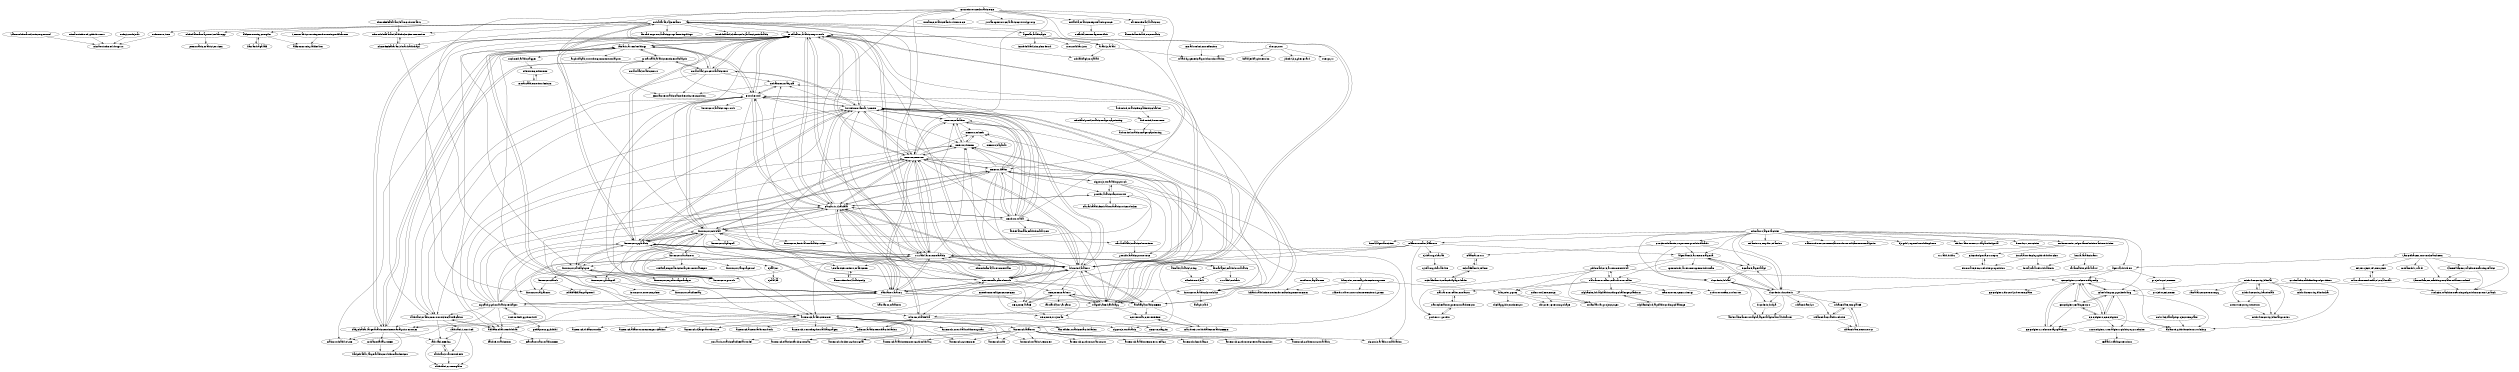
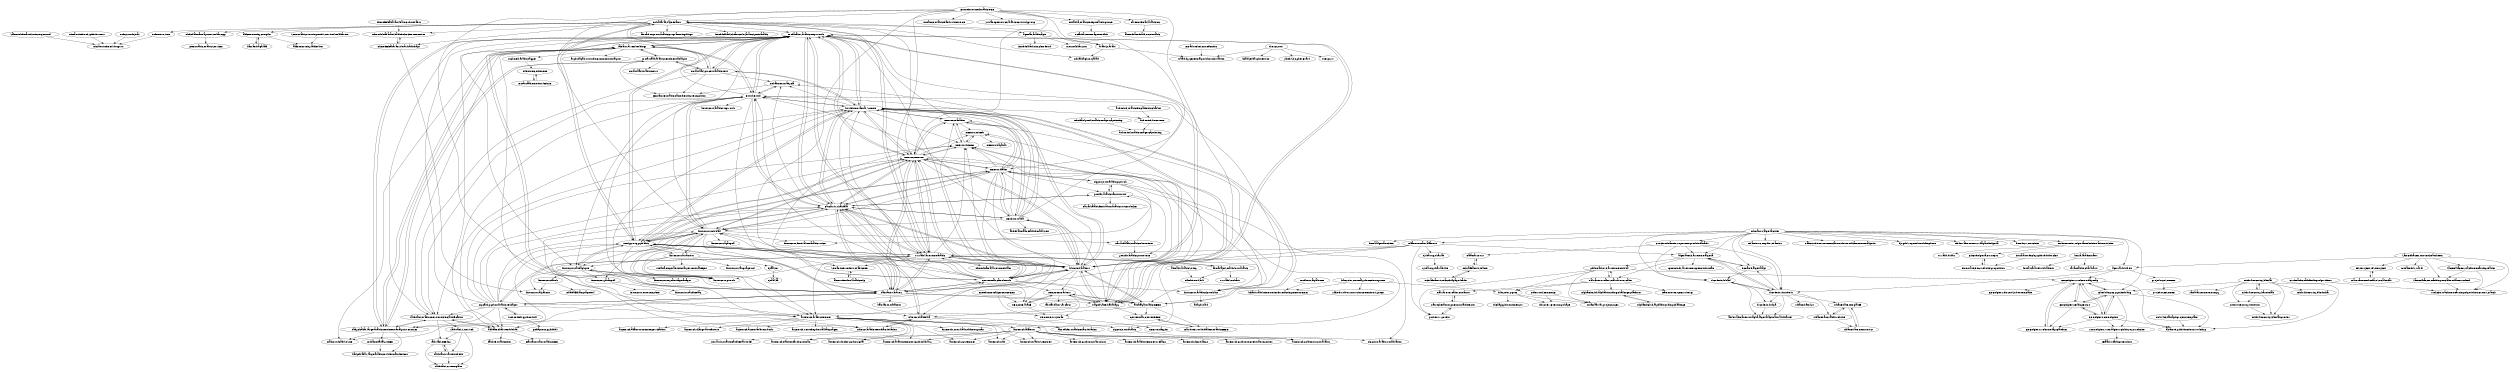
node "Seen-Arabic/Morning-And-Evening-Adhkar-DB": label "Seen-Arabic/Morning-And-Evening-Adhkar-DB" -> "Seen-Arabic/Morning-And-Sumrized-Adhkar-DB"
node "linuxscout/pyarabic": label "linuxscout/pyarabic" -> "studygroup/pyarabic"
edge "kossa/autodeploy-github-bitbucket" -> "kossa/Laravel-with-admin": removed
node "sudo-root-team/sudo_root": removed
node "assem-ch/drf-accountkit": removed
edge "hadyelsahar/large-arabic-sentiment-analysis-resouces" -> "saidziani/Feedny": now "hadyelsahar/large-arabic-sentiment-analysis-resouces" -> "saidziani/Arabic-News-Article-Classification"
